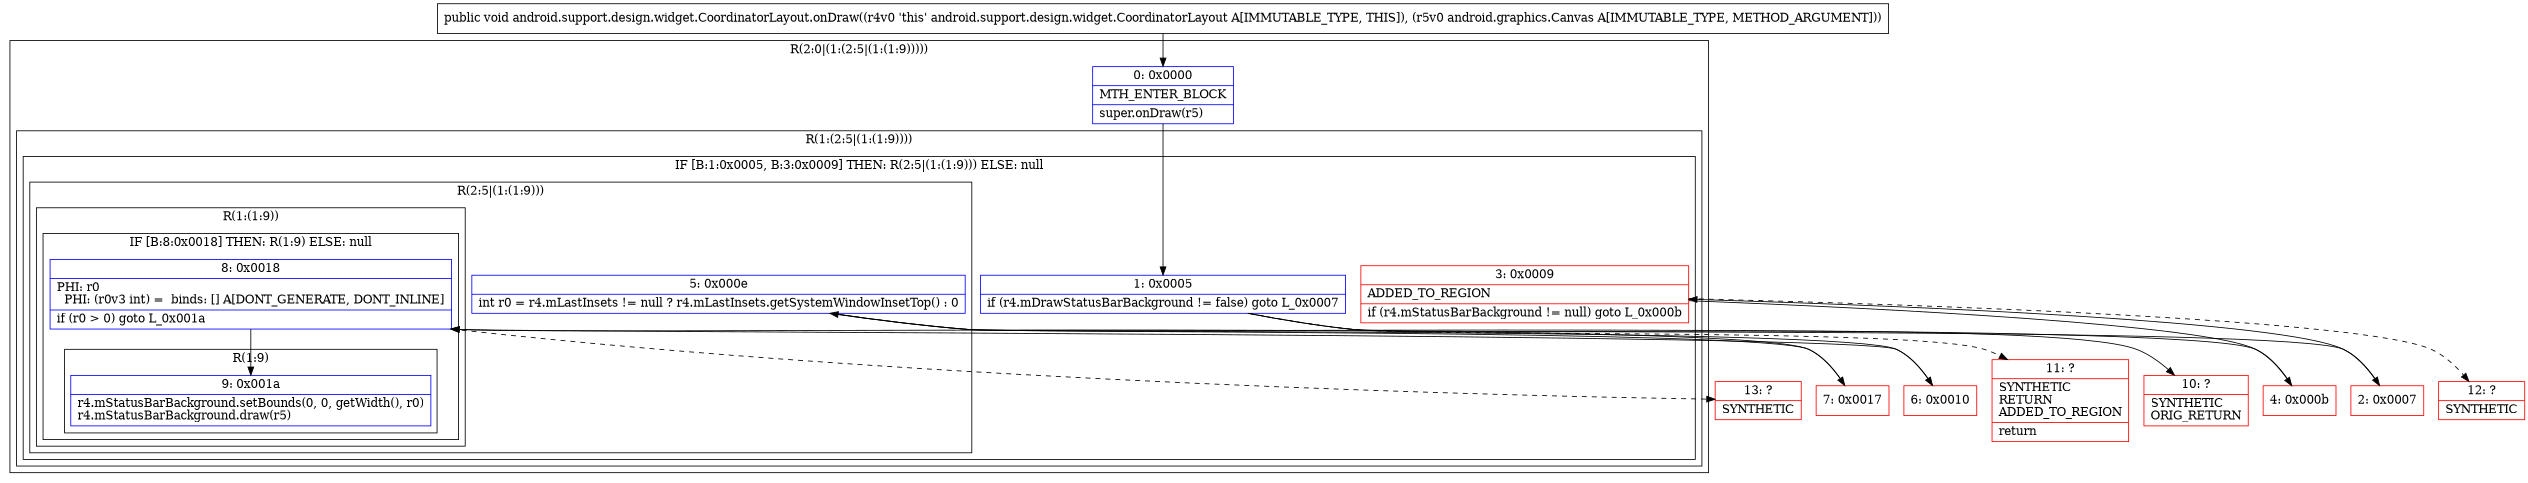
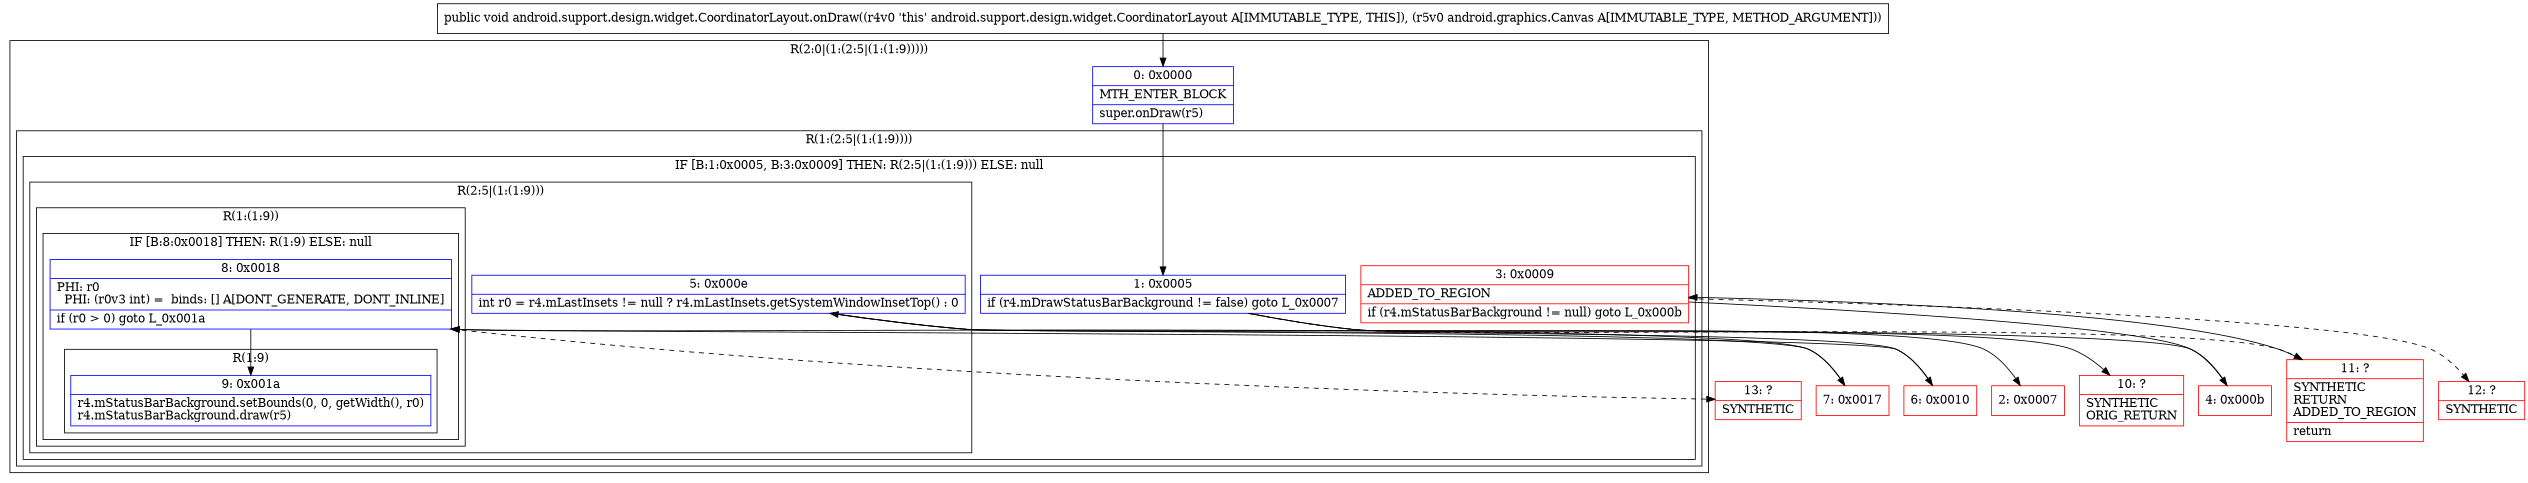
edge "2: 0x0007" -> "3: 0x0009": now "11: ?" -> "3: 0x0009"
